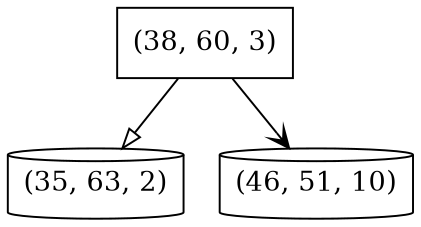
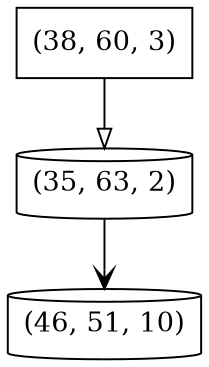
edge "(38, 60, 3)" -> "(46, 51, 10)": now "(35, 63, 2)" -> "(46, 51, 10)"
